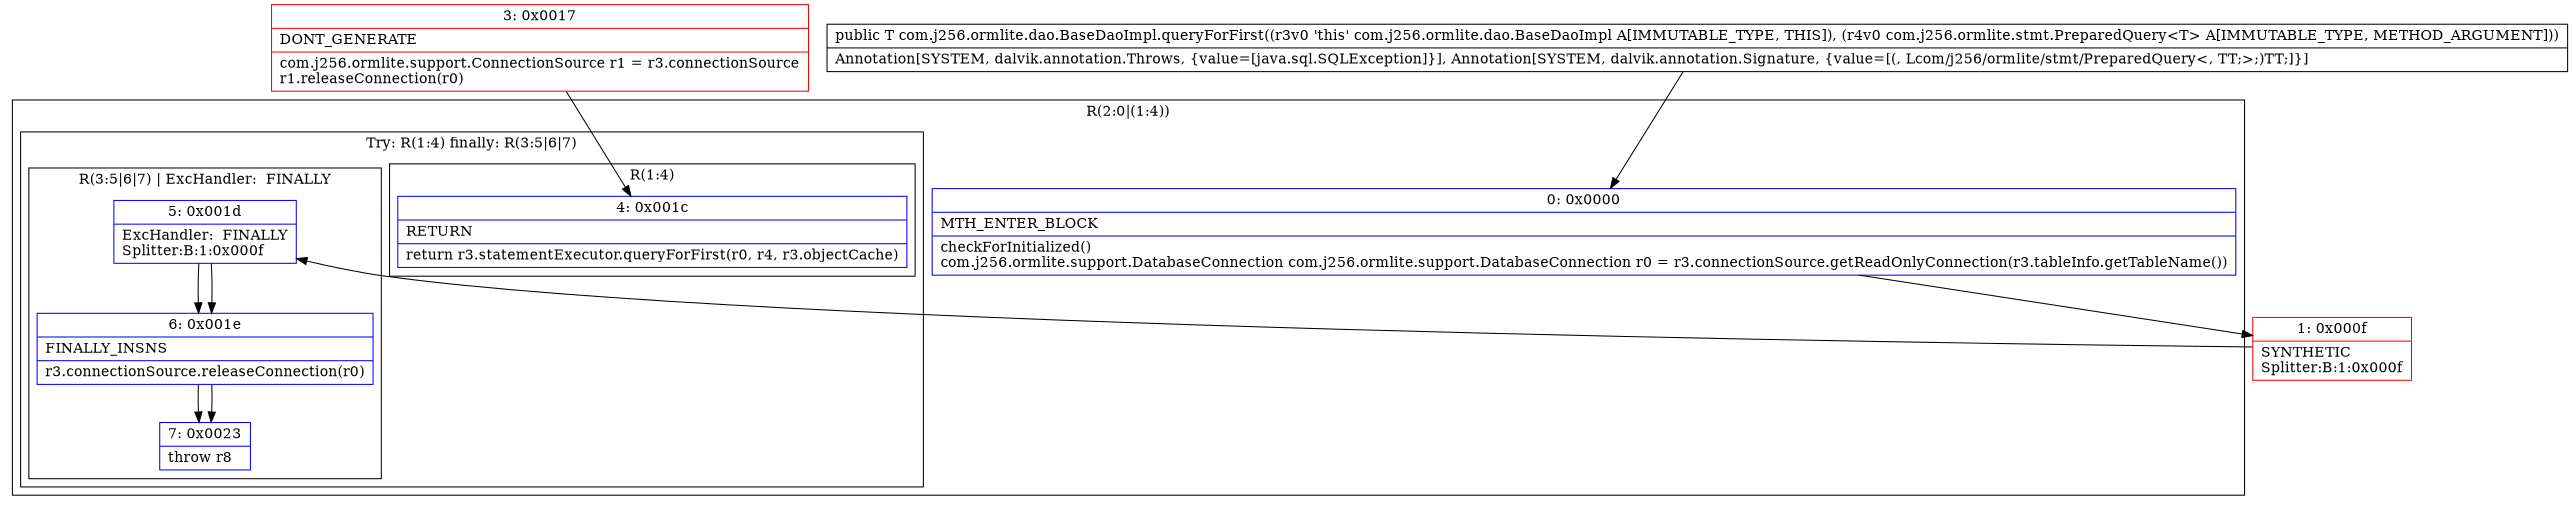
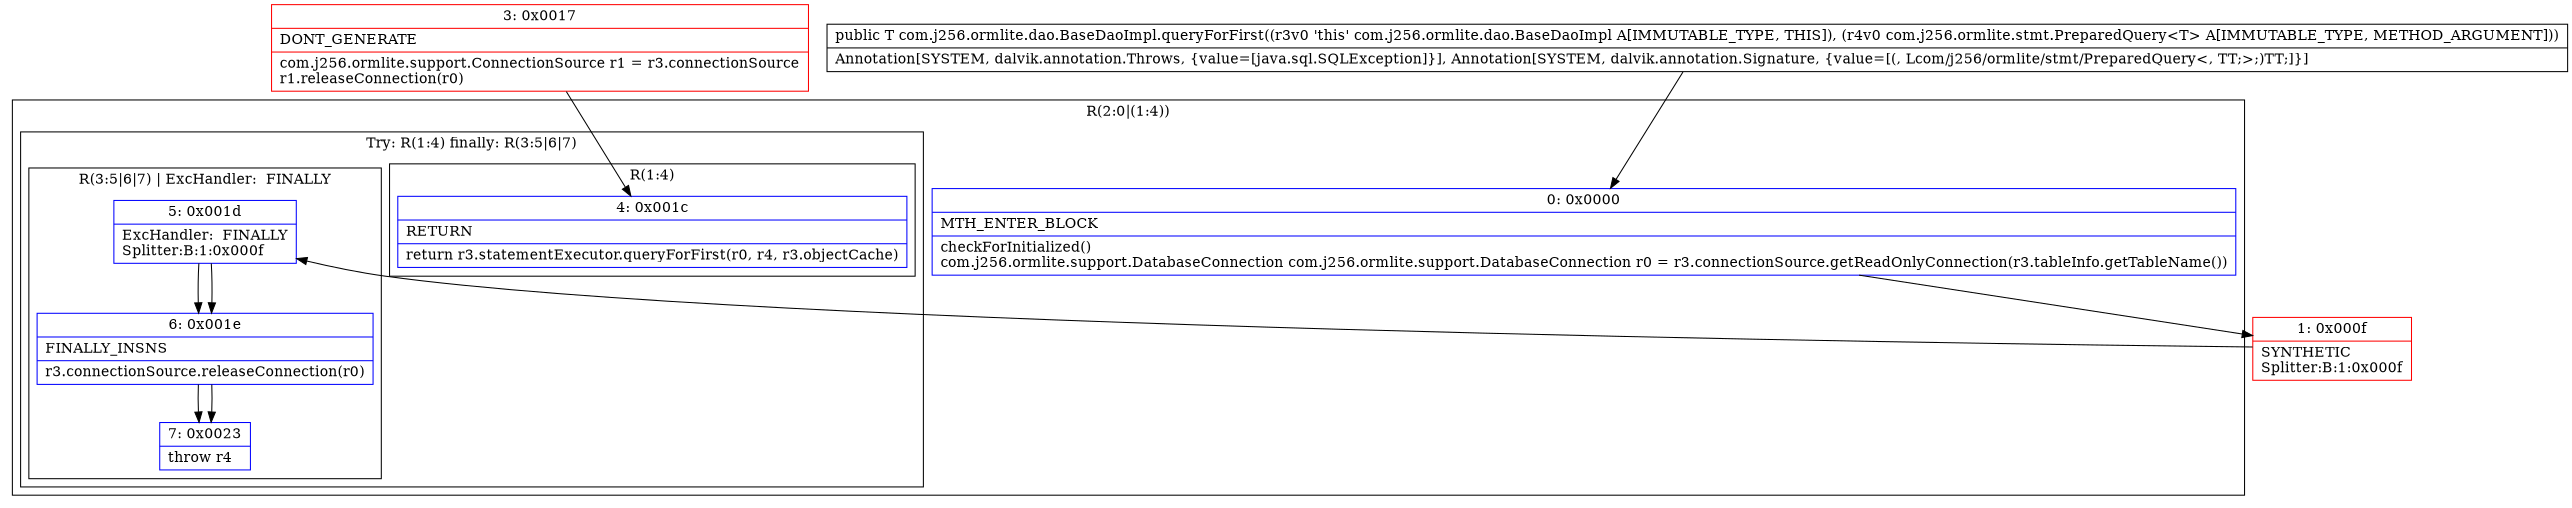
node "7: 0x0023": text "throw r8" -> "throw r4"
